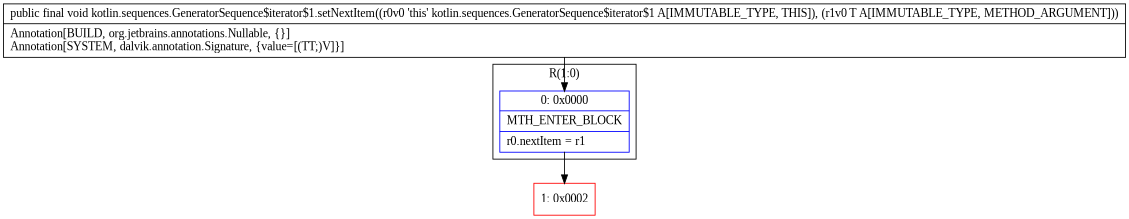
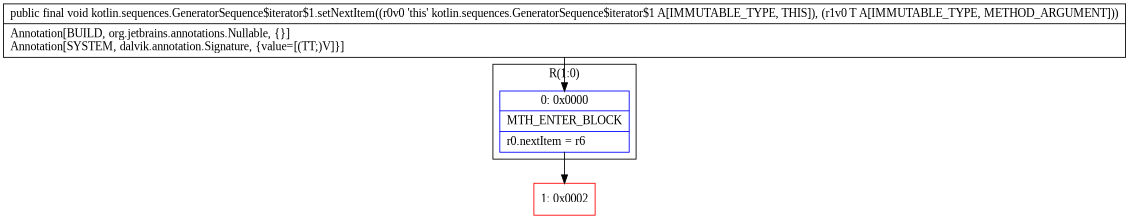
node "0: 0x0000": text "r0.nextItem = r1" -> "r0.nextItem = r6"
